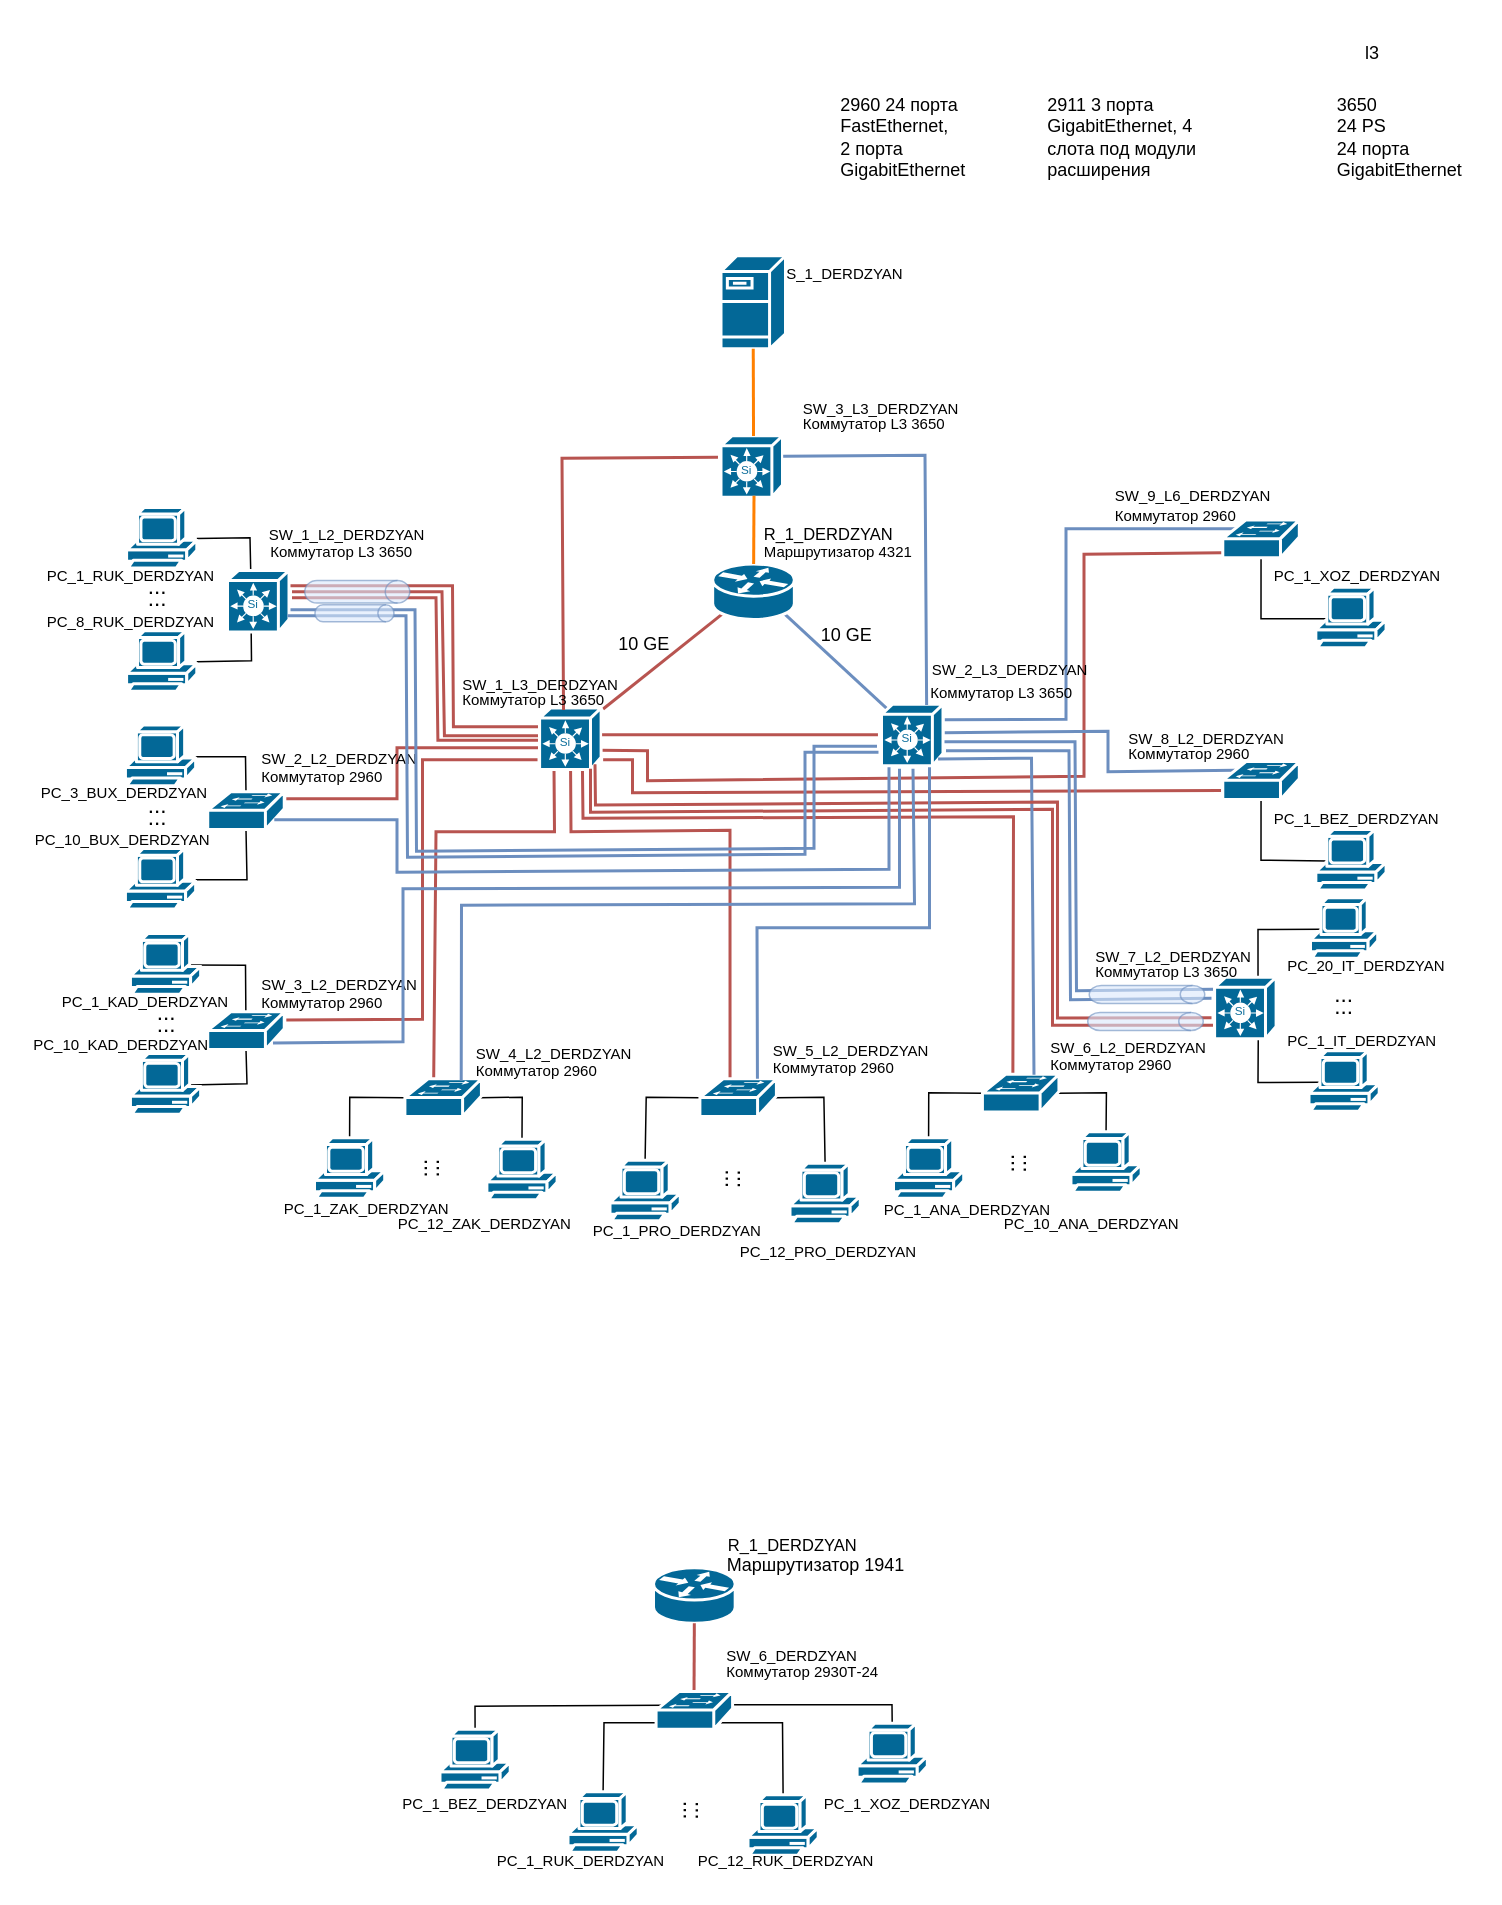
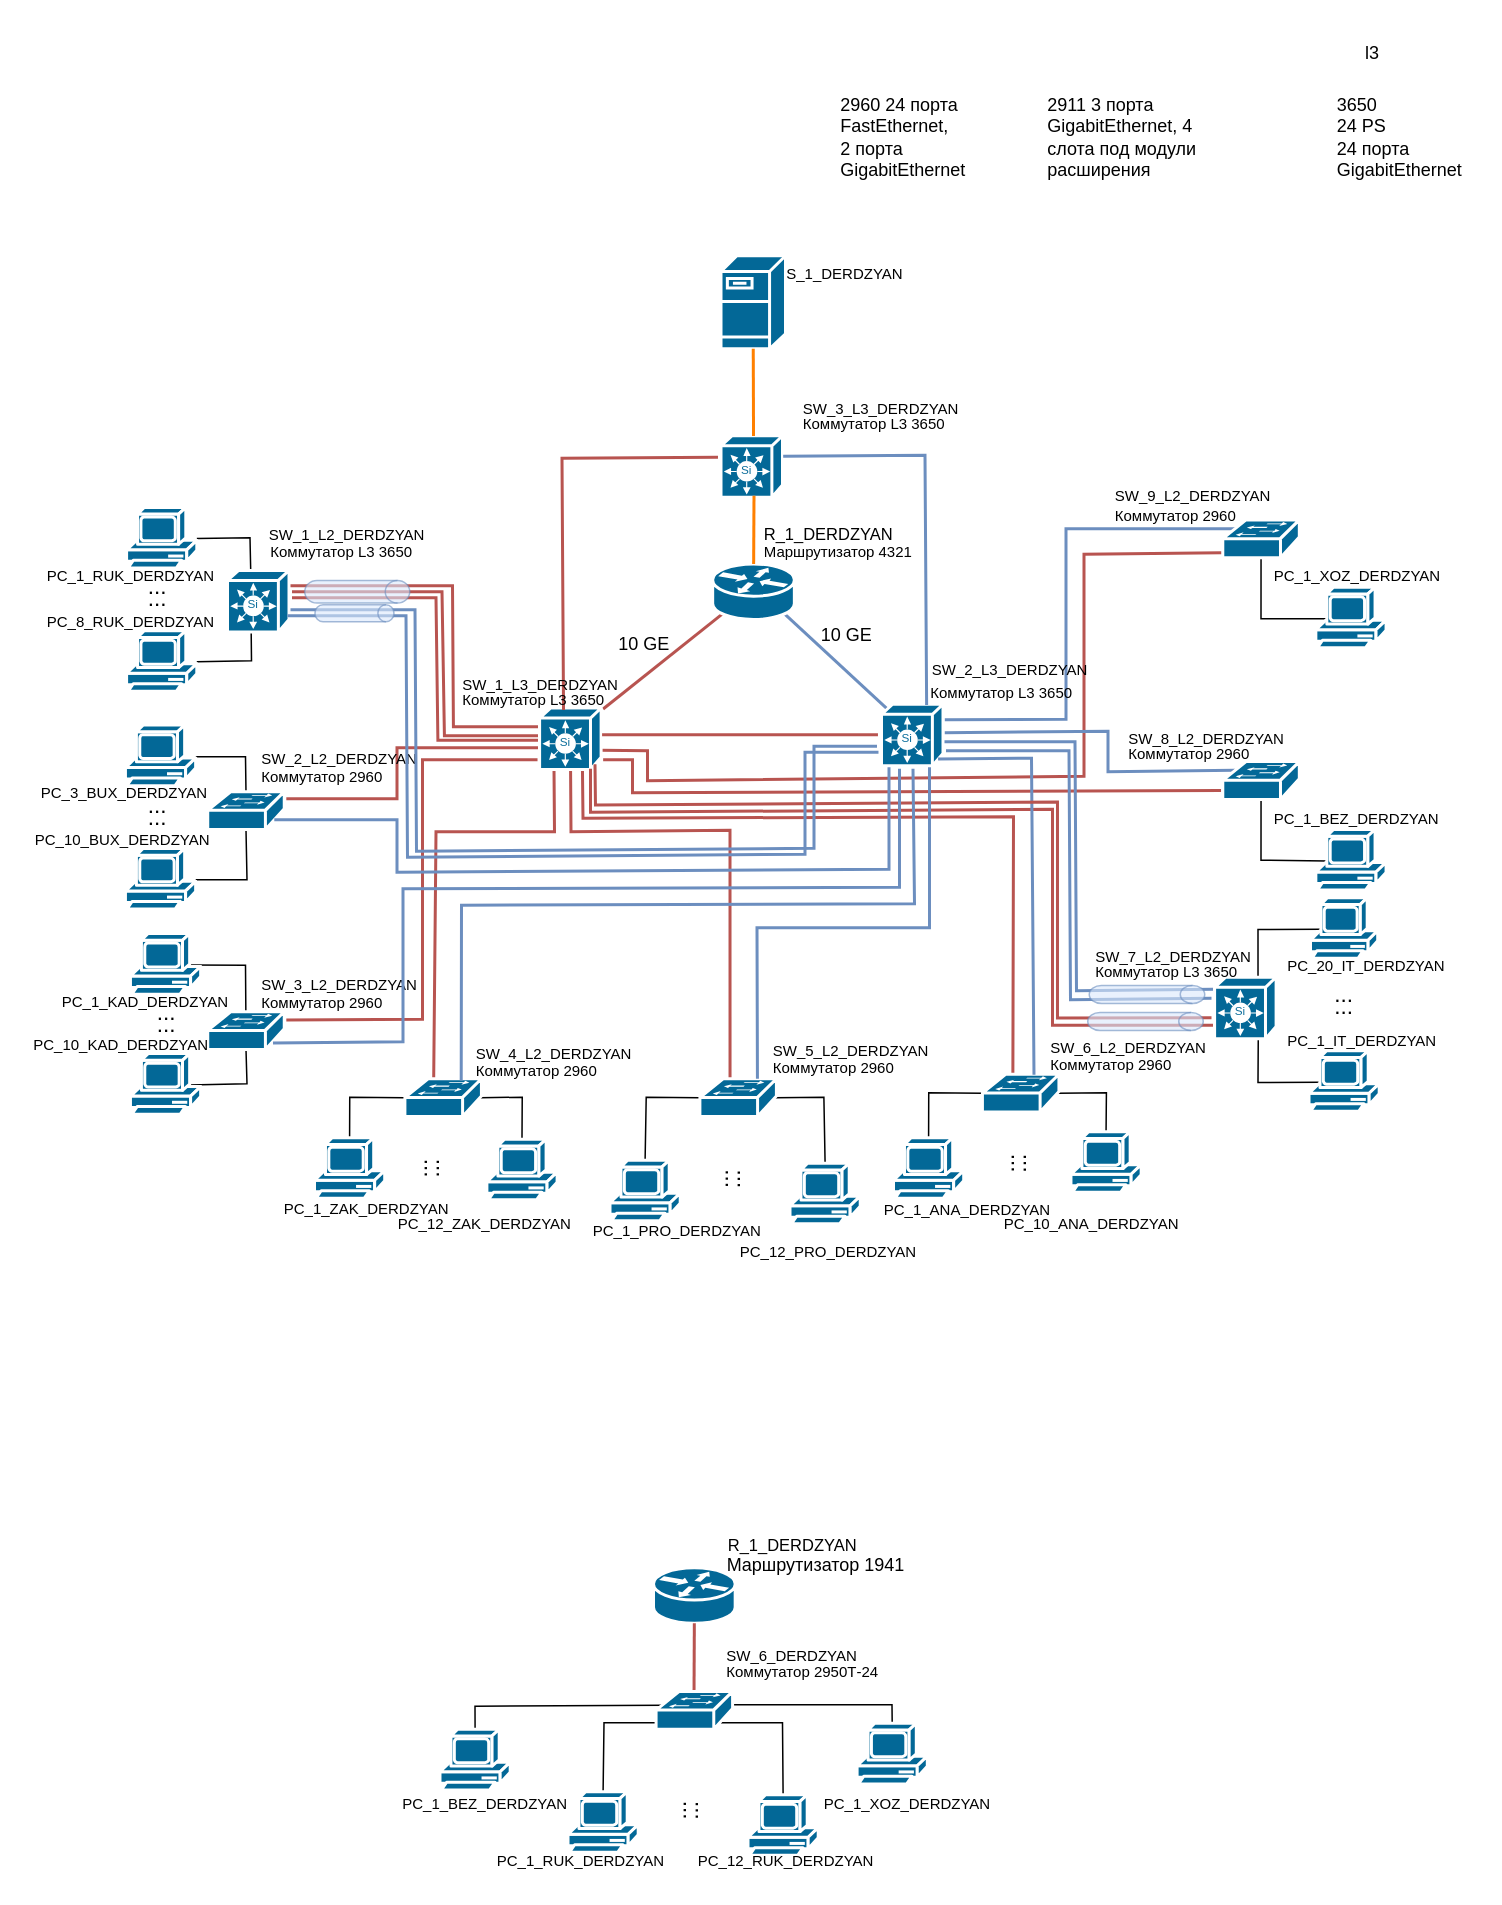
node "SW_9_L6_DERDZYAN": label "SW_9_L6_DERDZYAN" -> "SW_9_L2_DERDZYAN"
node "Коммутатор 2930Т-24": label "Коммутатор 2930Т-24" -> "Коммутатор 2950Т-24"
